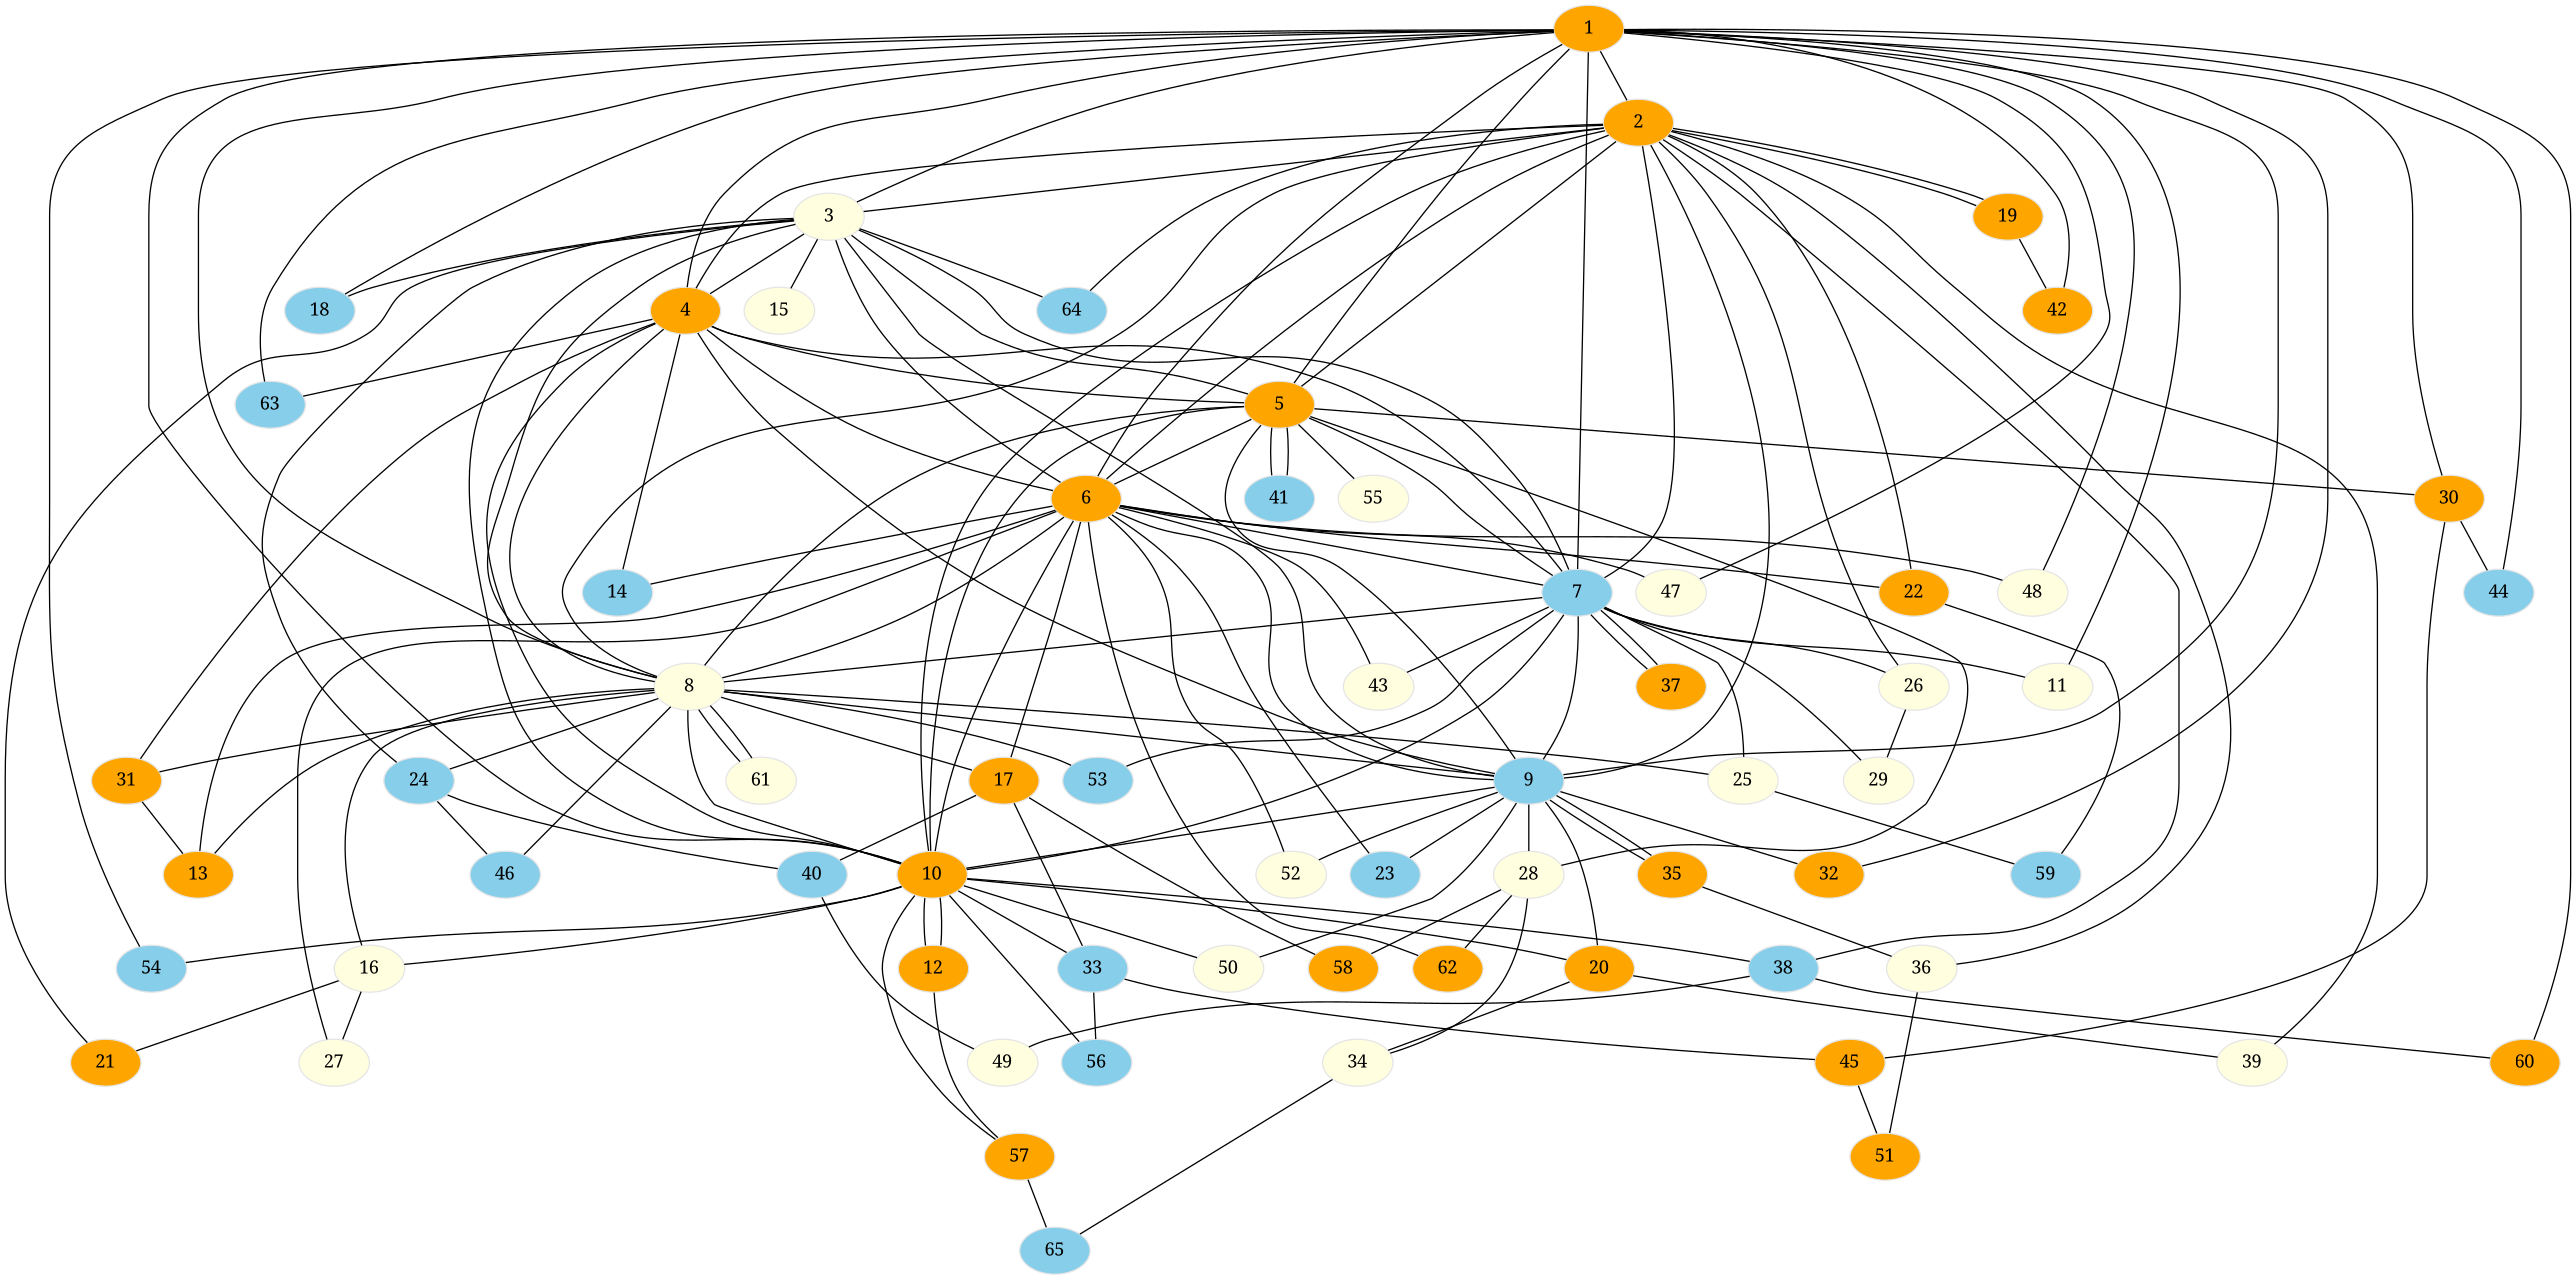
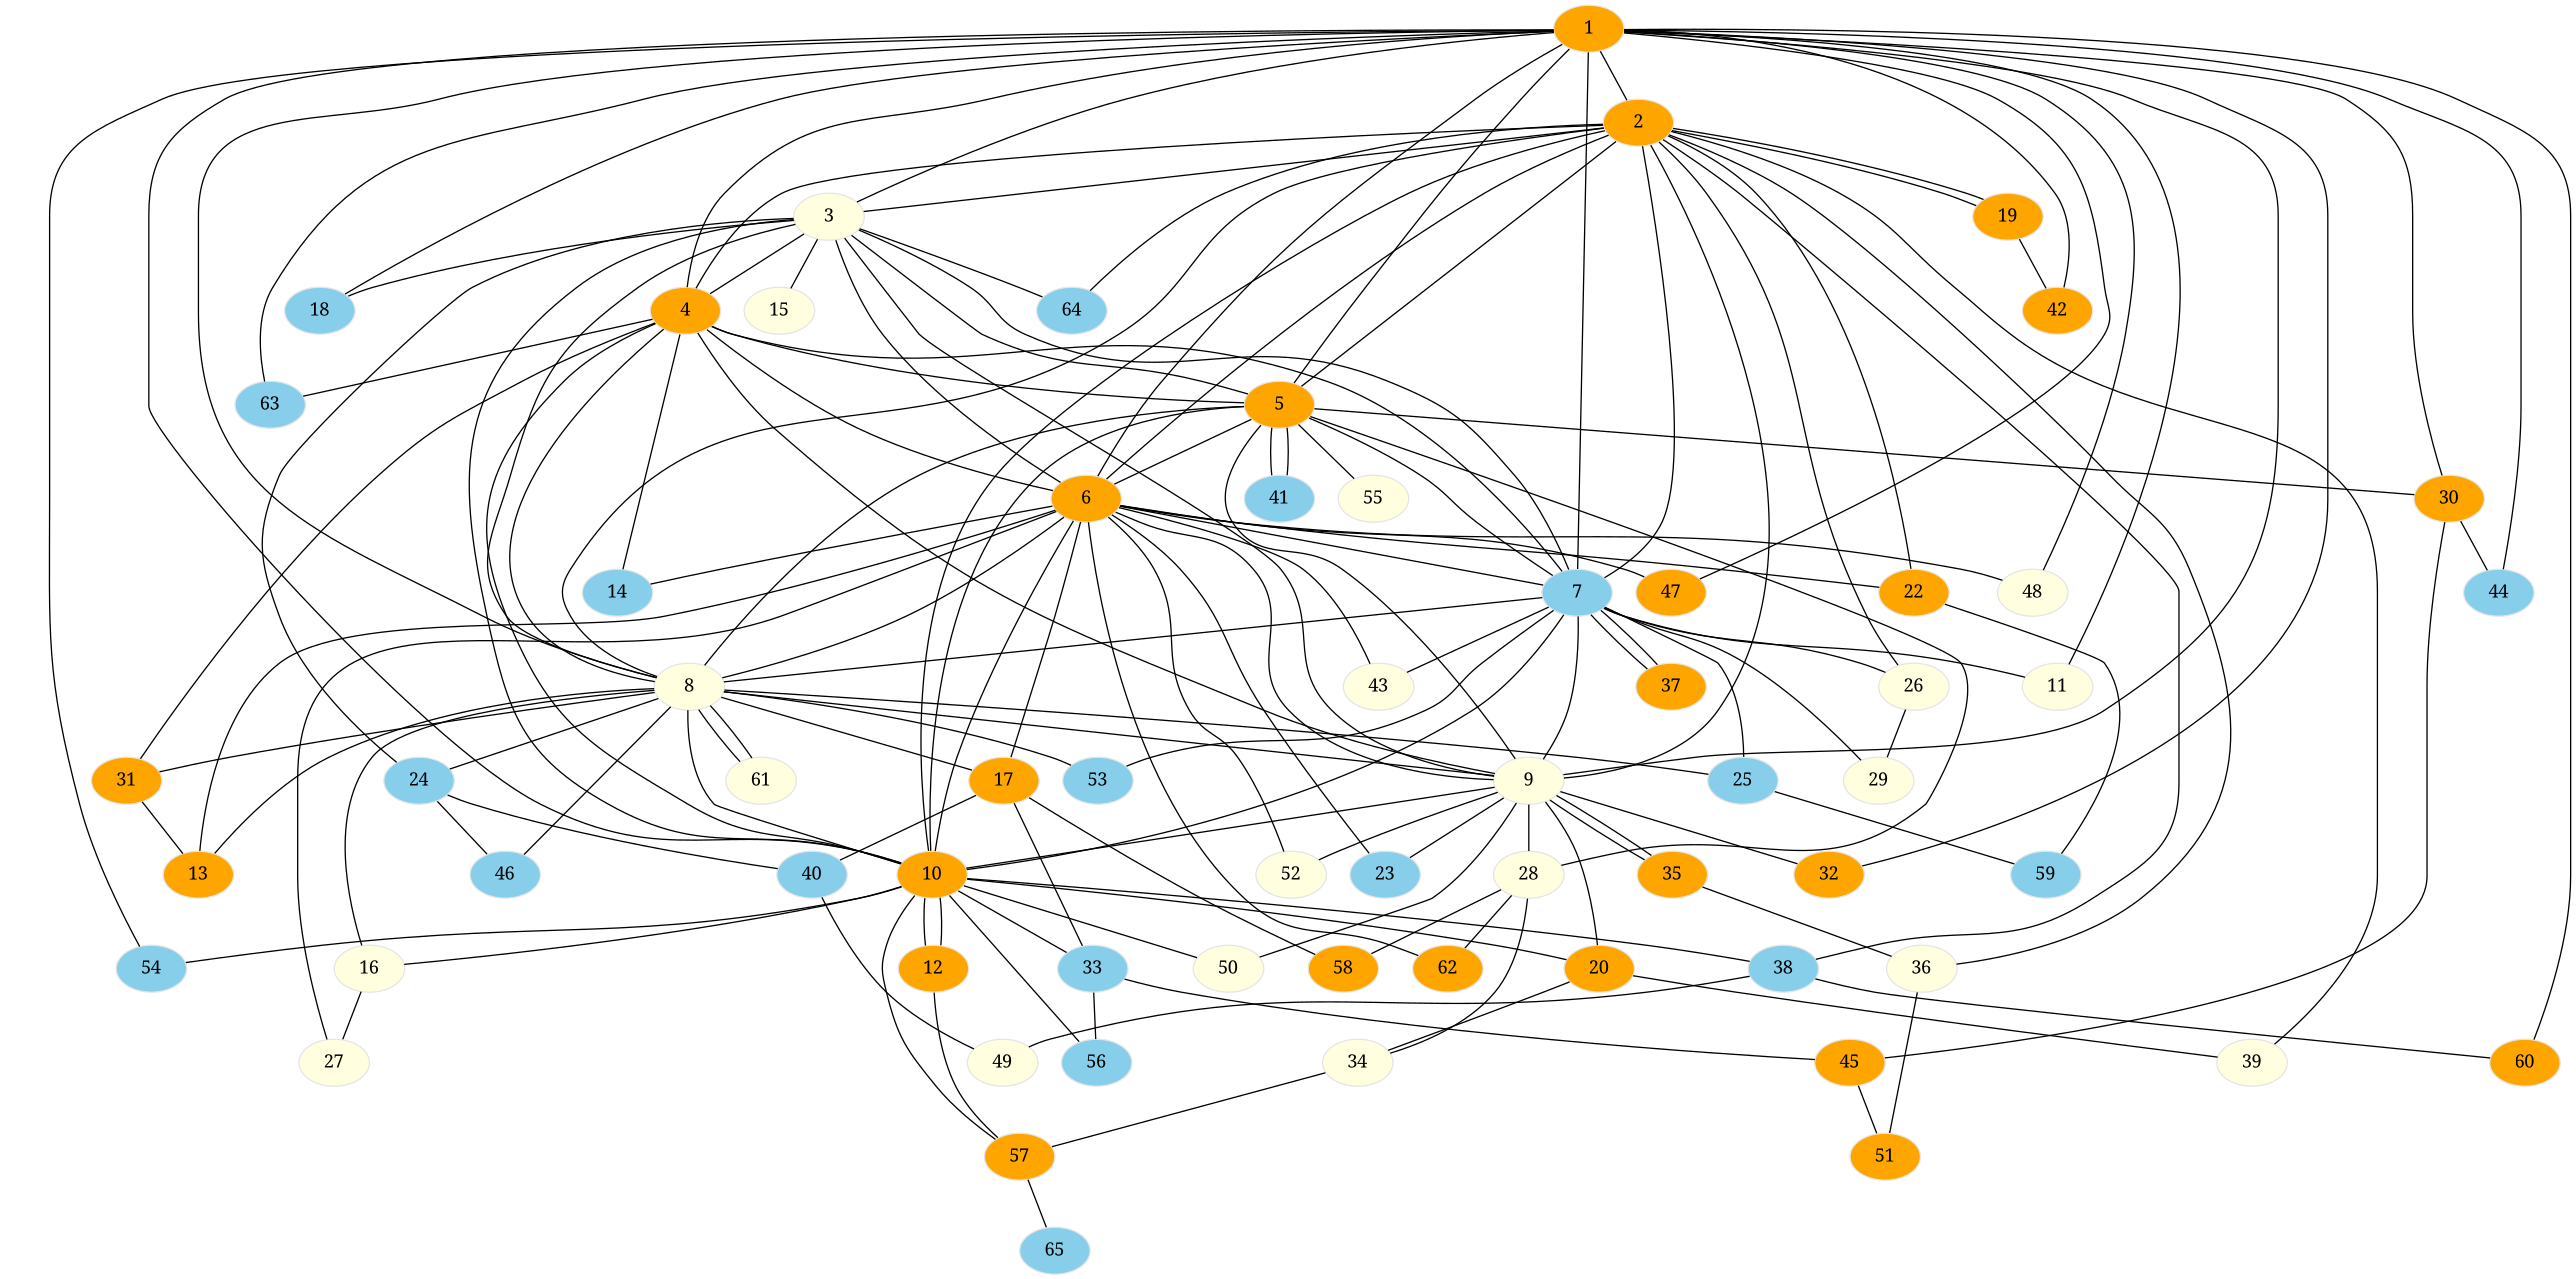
node "47": fillcolor lightyellow -> orange
node "9": fillcolor skyblue -> lightyellow
node "25": fillcolor lightyellow -> skyblue
node "21": removed
edge "34" -- "65": now "34" -- "57"
